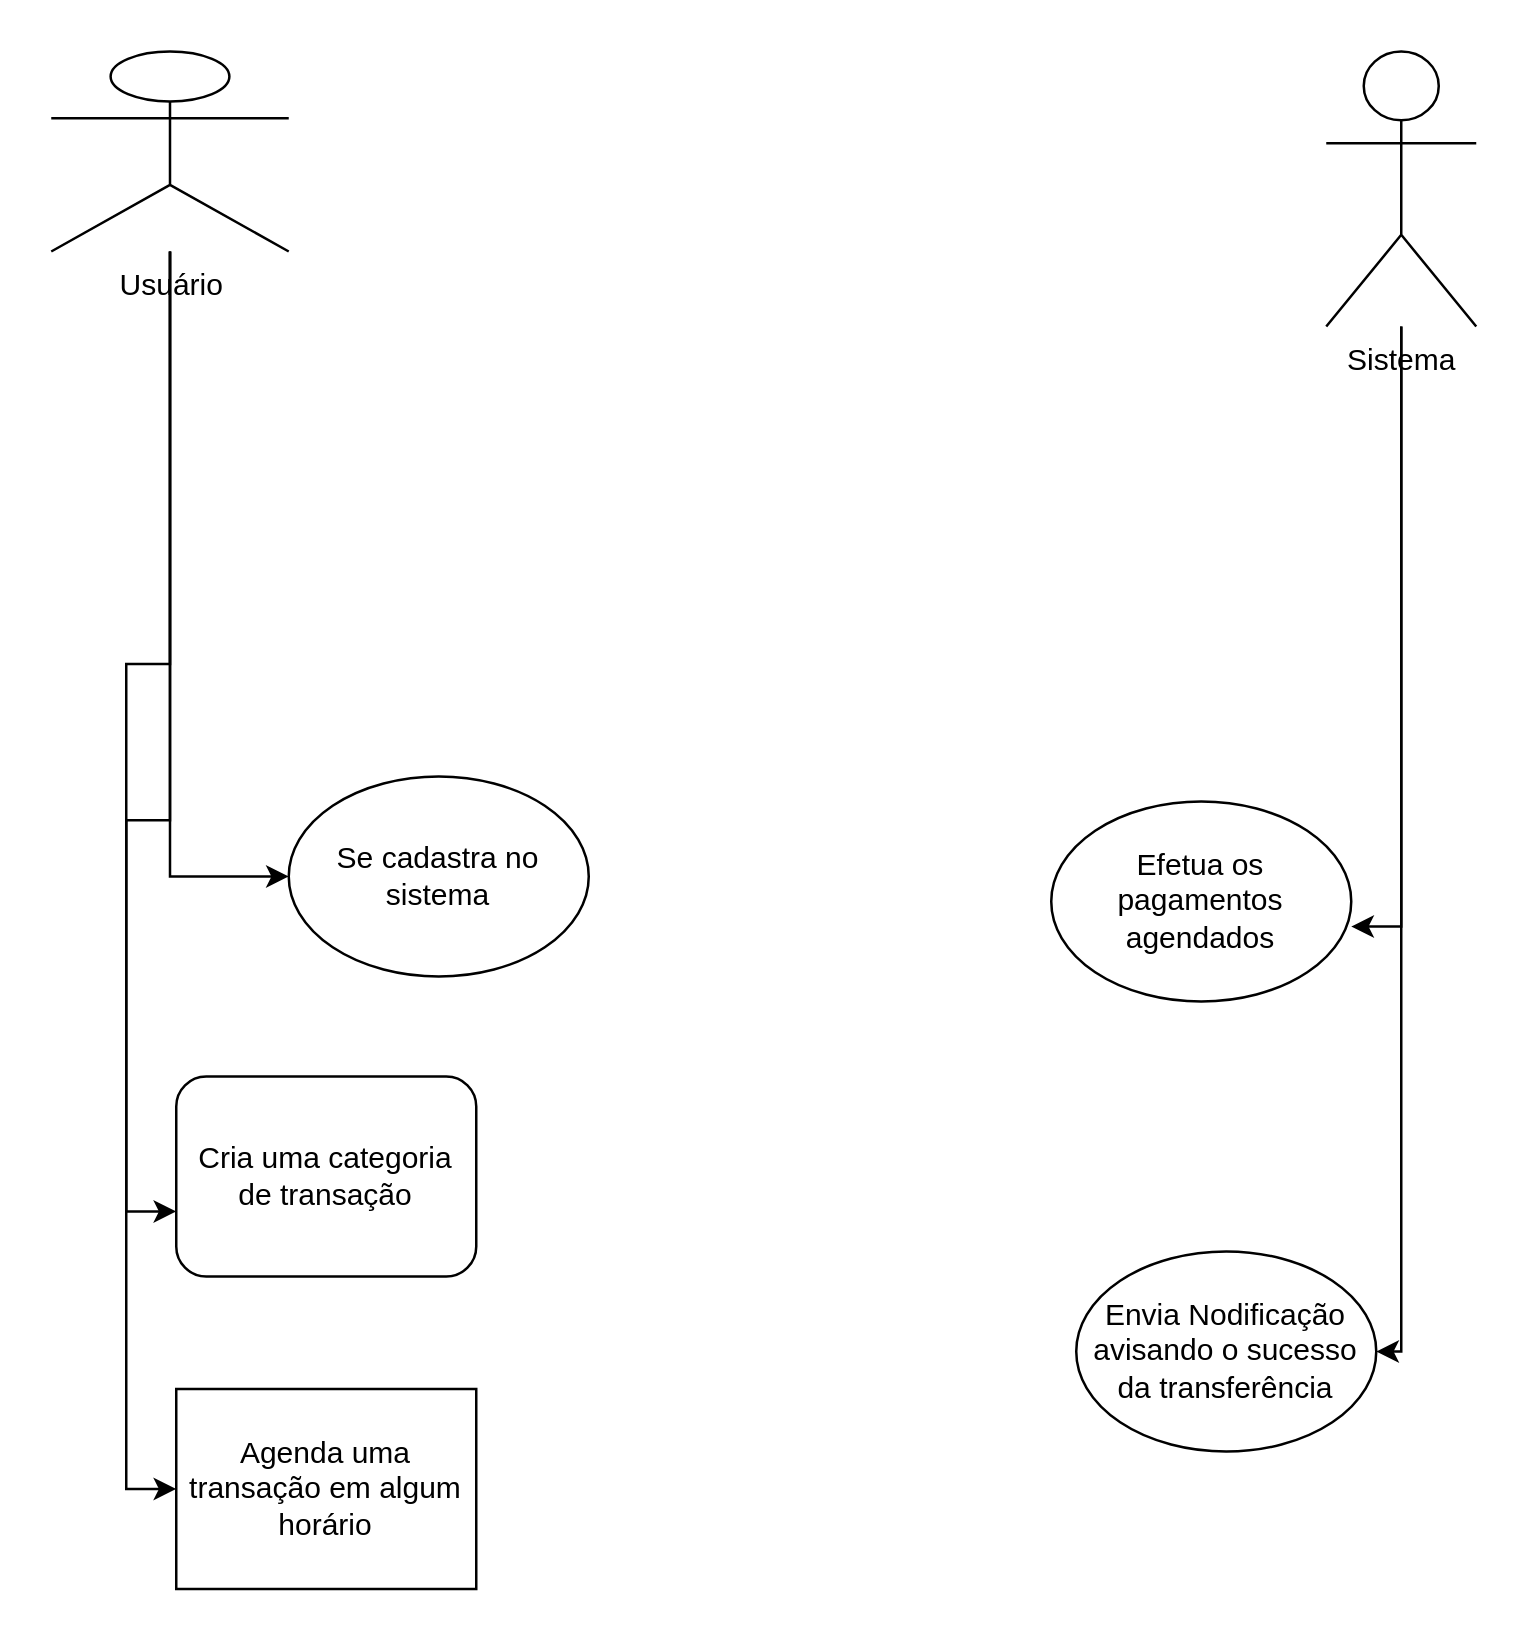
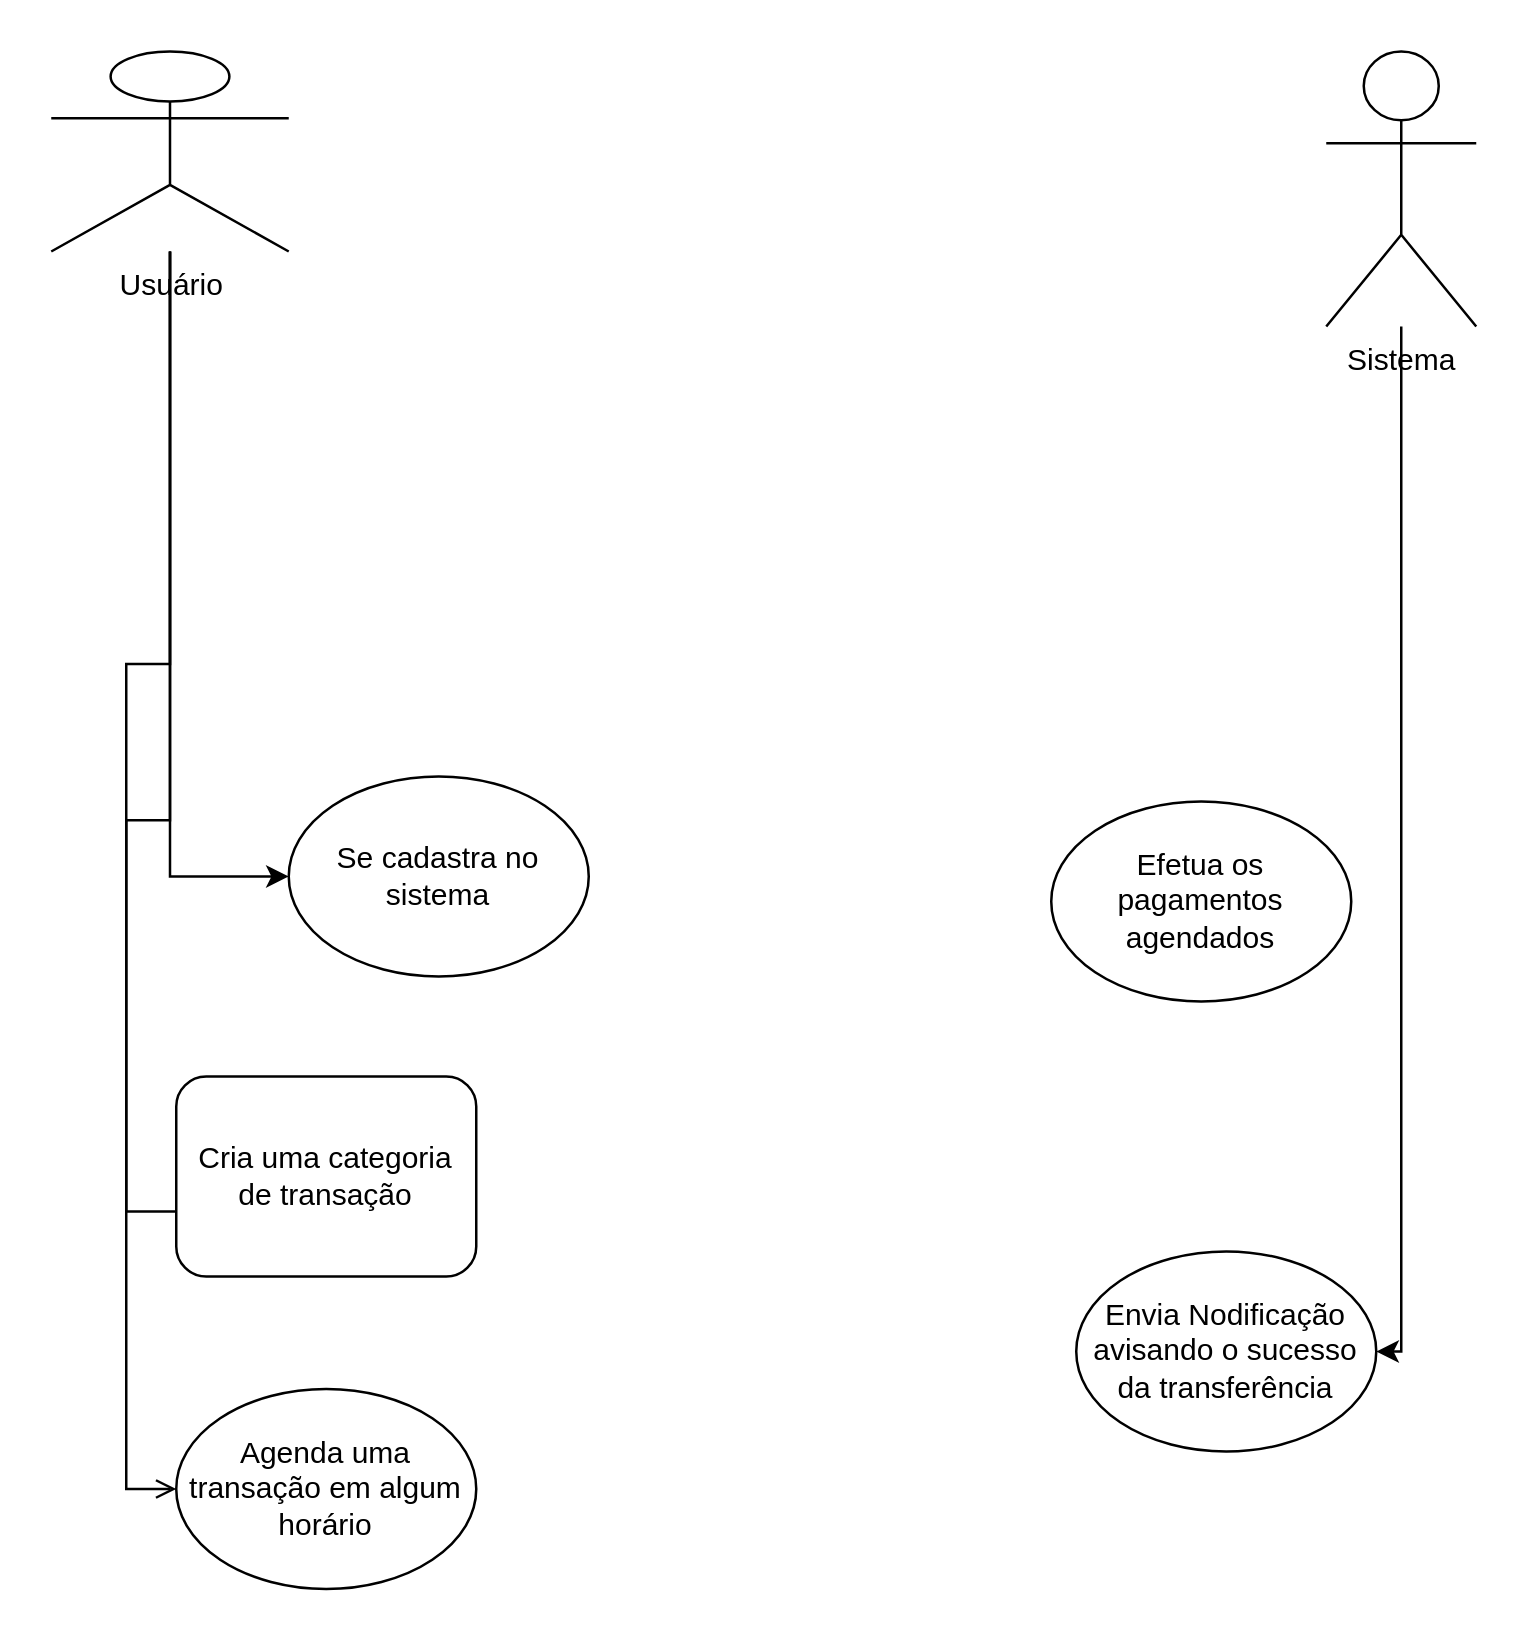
edge "Sistema" -> "Efetua os pagamentos agendados": removed
edge "Usuário" -> "Cria uma categoria de transação": arrowhead classic -> none
edge "Usuário" -> "Agenda uma transação em algum horário": arrowhead classic -> open
node "Agenda uma transação em algum horário": shape rectangle -> ellipse
